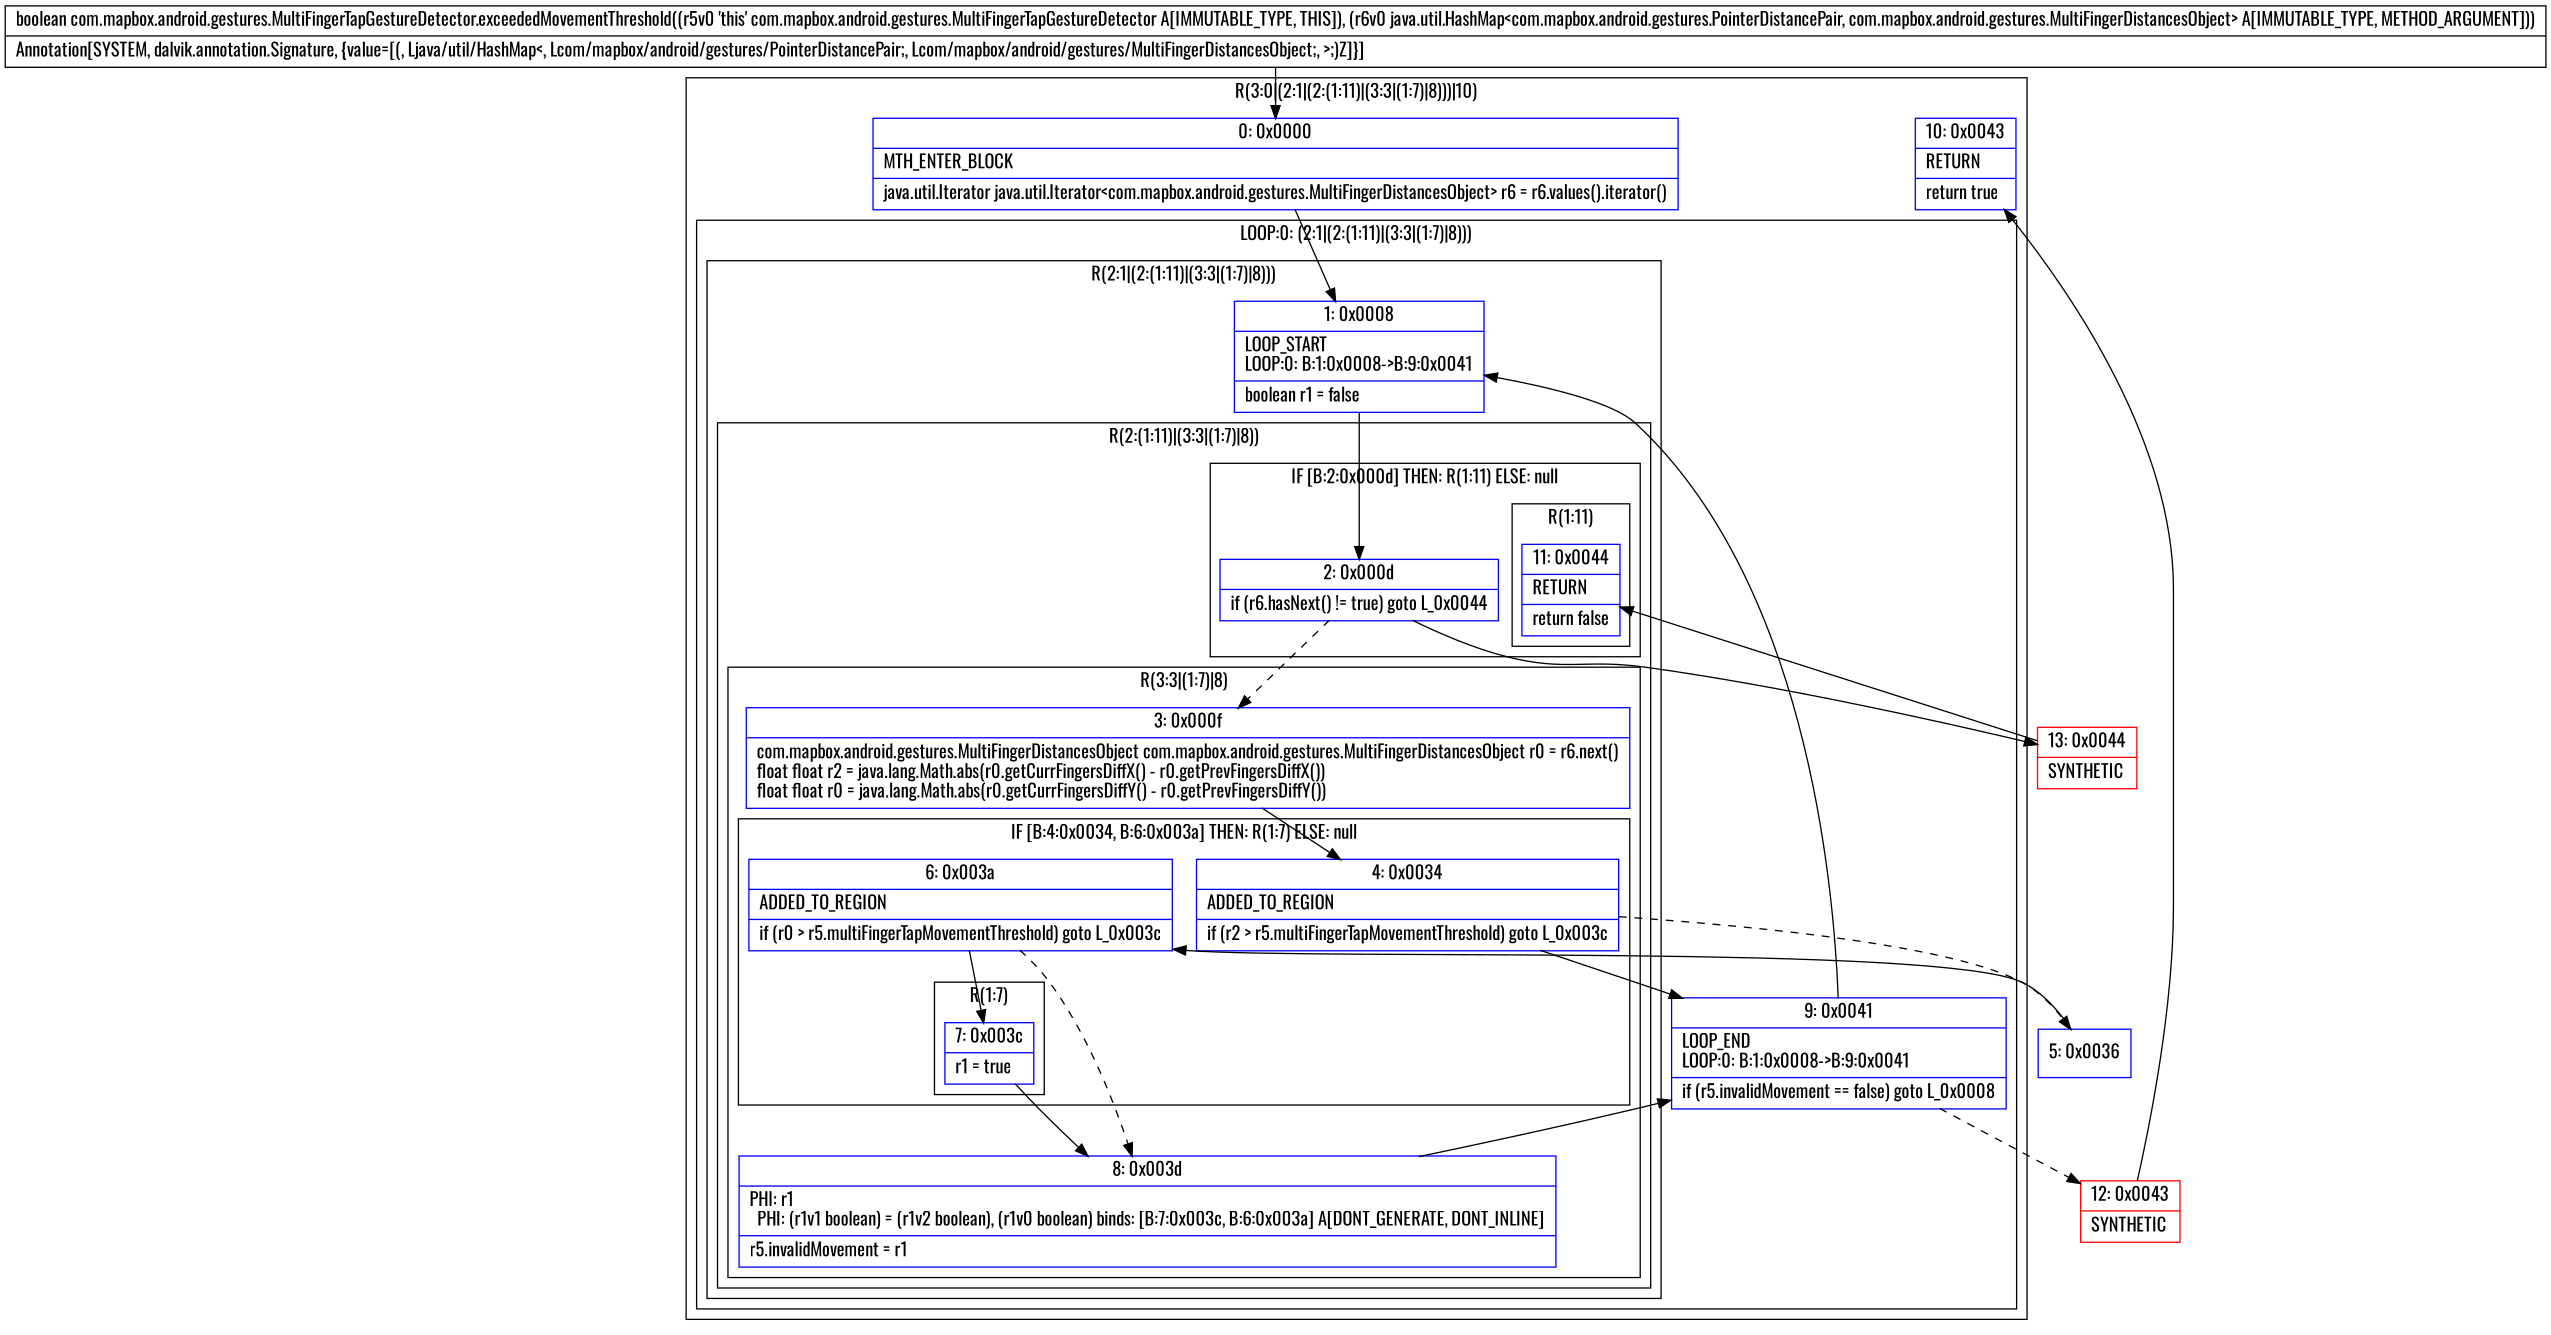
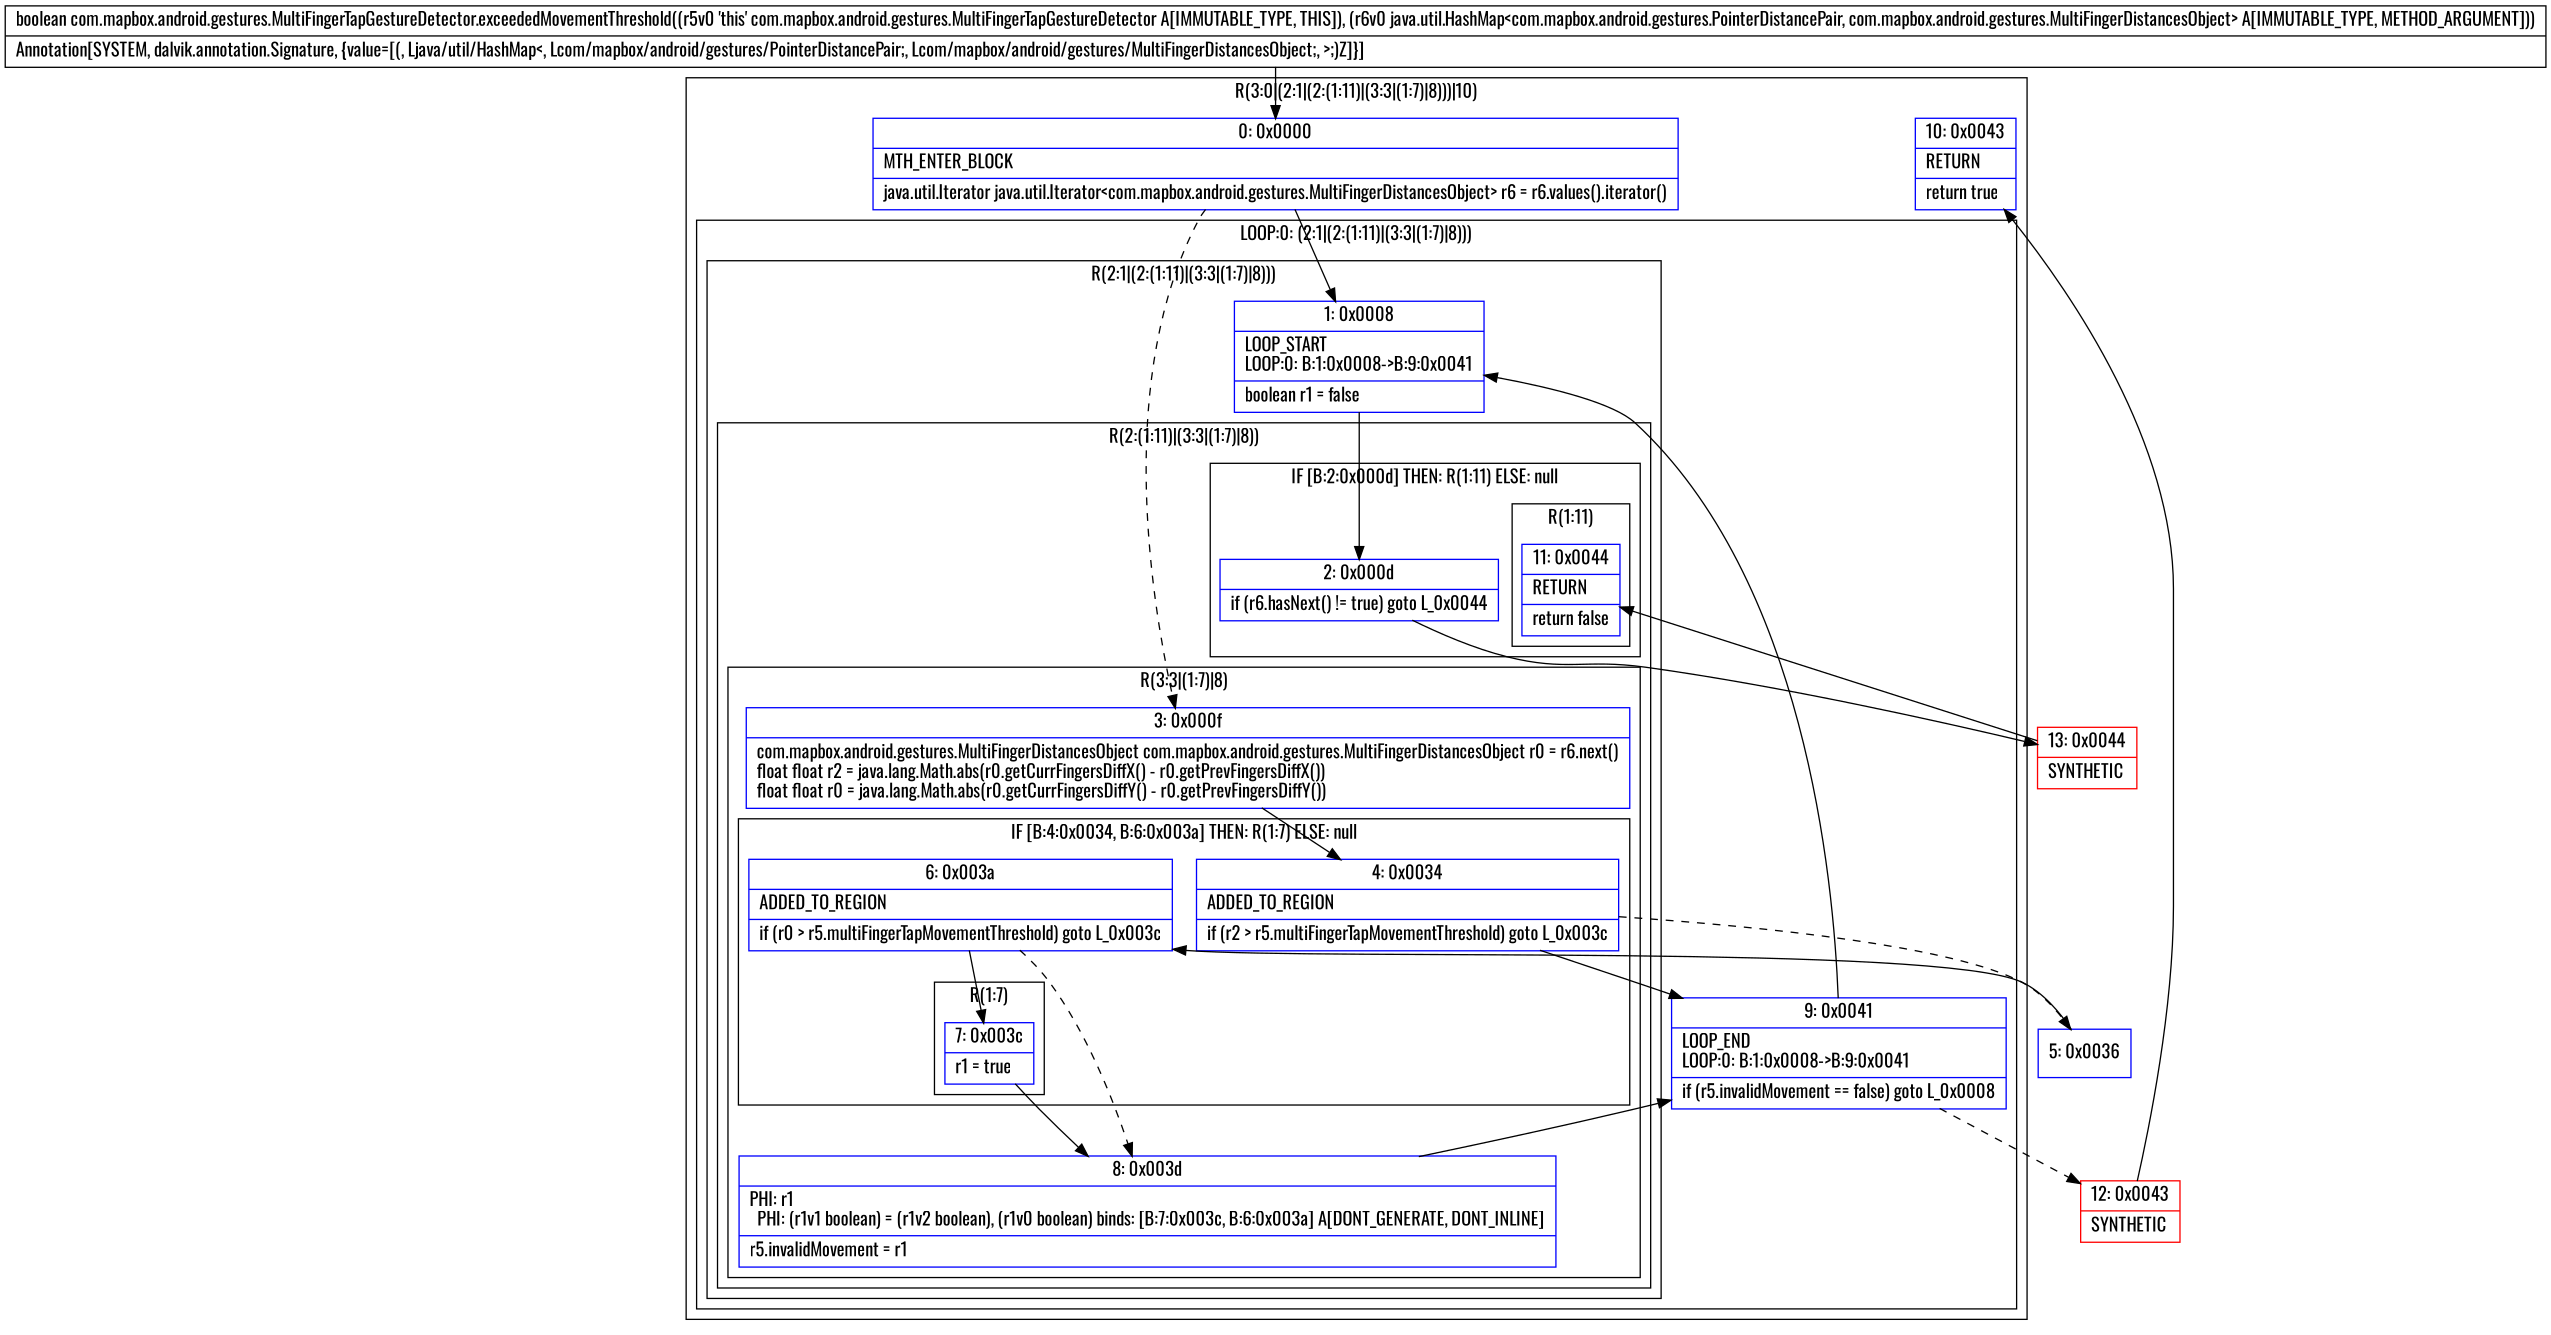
edge "2: 0x000d" -> "3: 0x000f": now "0: 0x0000" -> "3: 0x000f"
